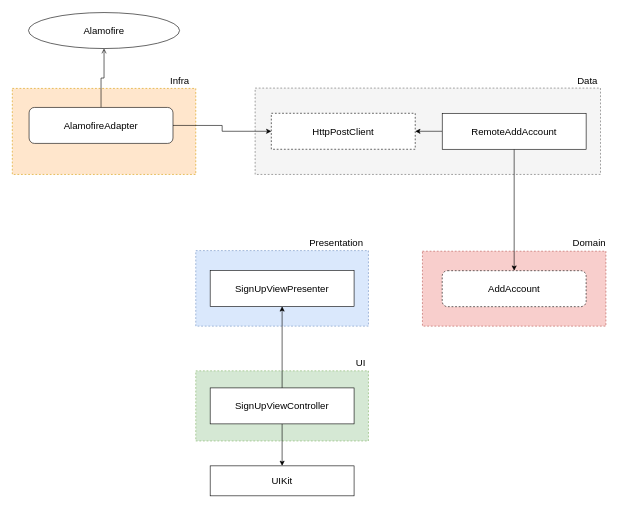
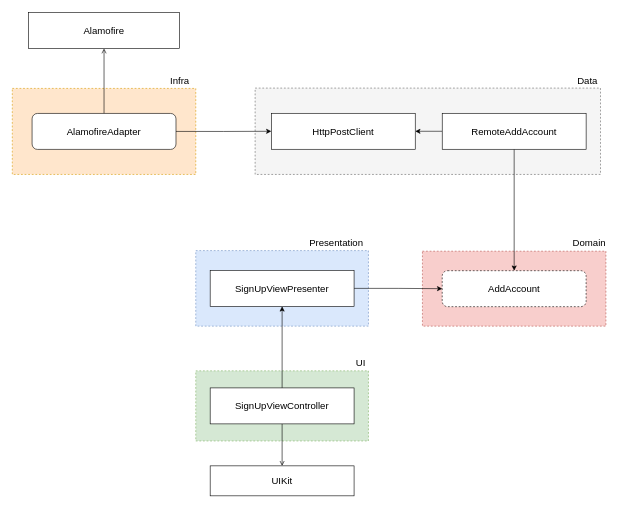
node "Alamofire": shape ellipse -> rectangle
node "AlamofireAdapter": moved (101, 125) -> (104, 131)
node "HttpPostClient": style dashed -> solid
edge "SignUpViewPresenter" -> "AddAccount": added
edge "SignUpViewController" -> "UIKit": arrowhead classic -> open
